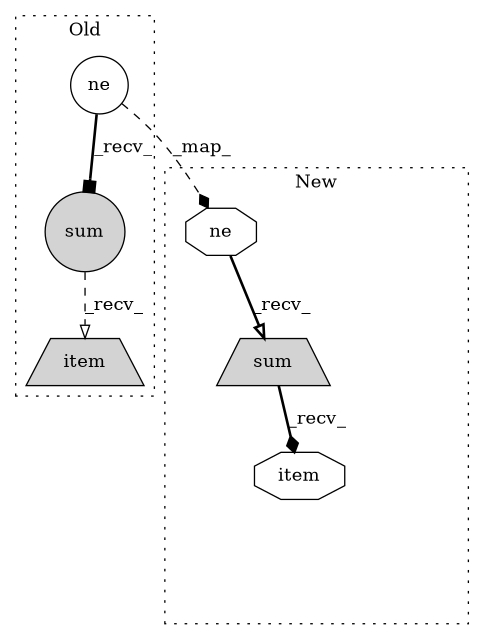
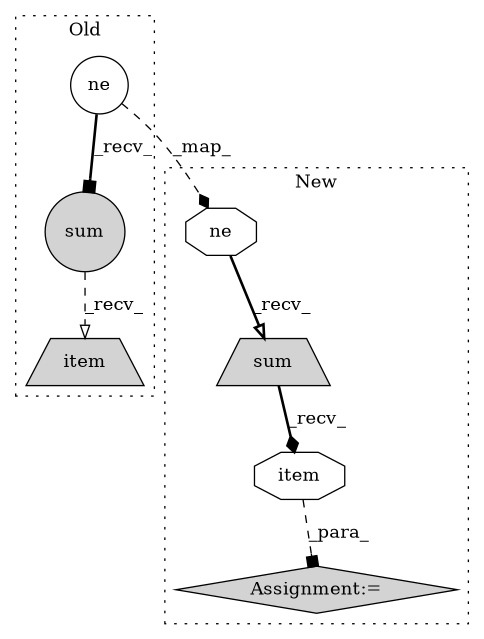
node "Assignment:=": added
